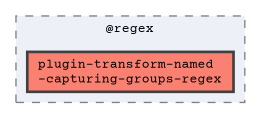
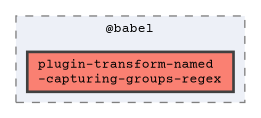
cluster "@regex": label "@regex" -> "@babel"
